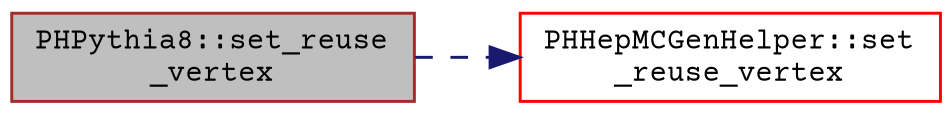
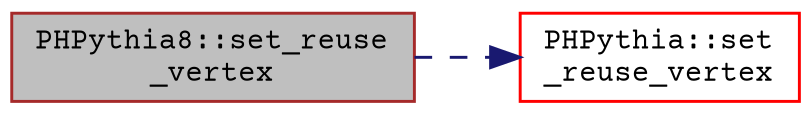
node "PHHepMCGenHelper::set _reuse_vertex": label "PHHepMCGenHelper::set _reuse_vertex" -> "PHPythia::set _reuse_vertex"
